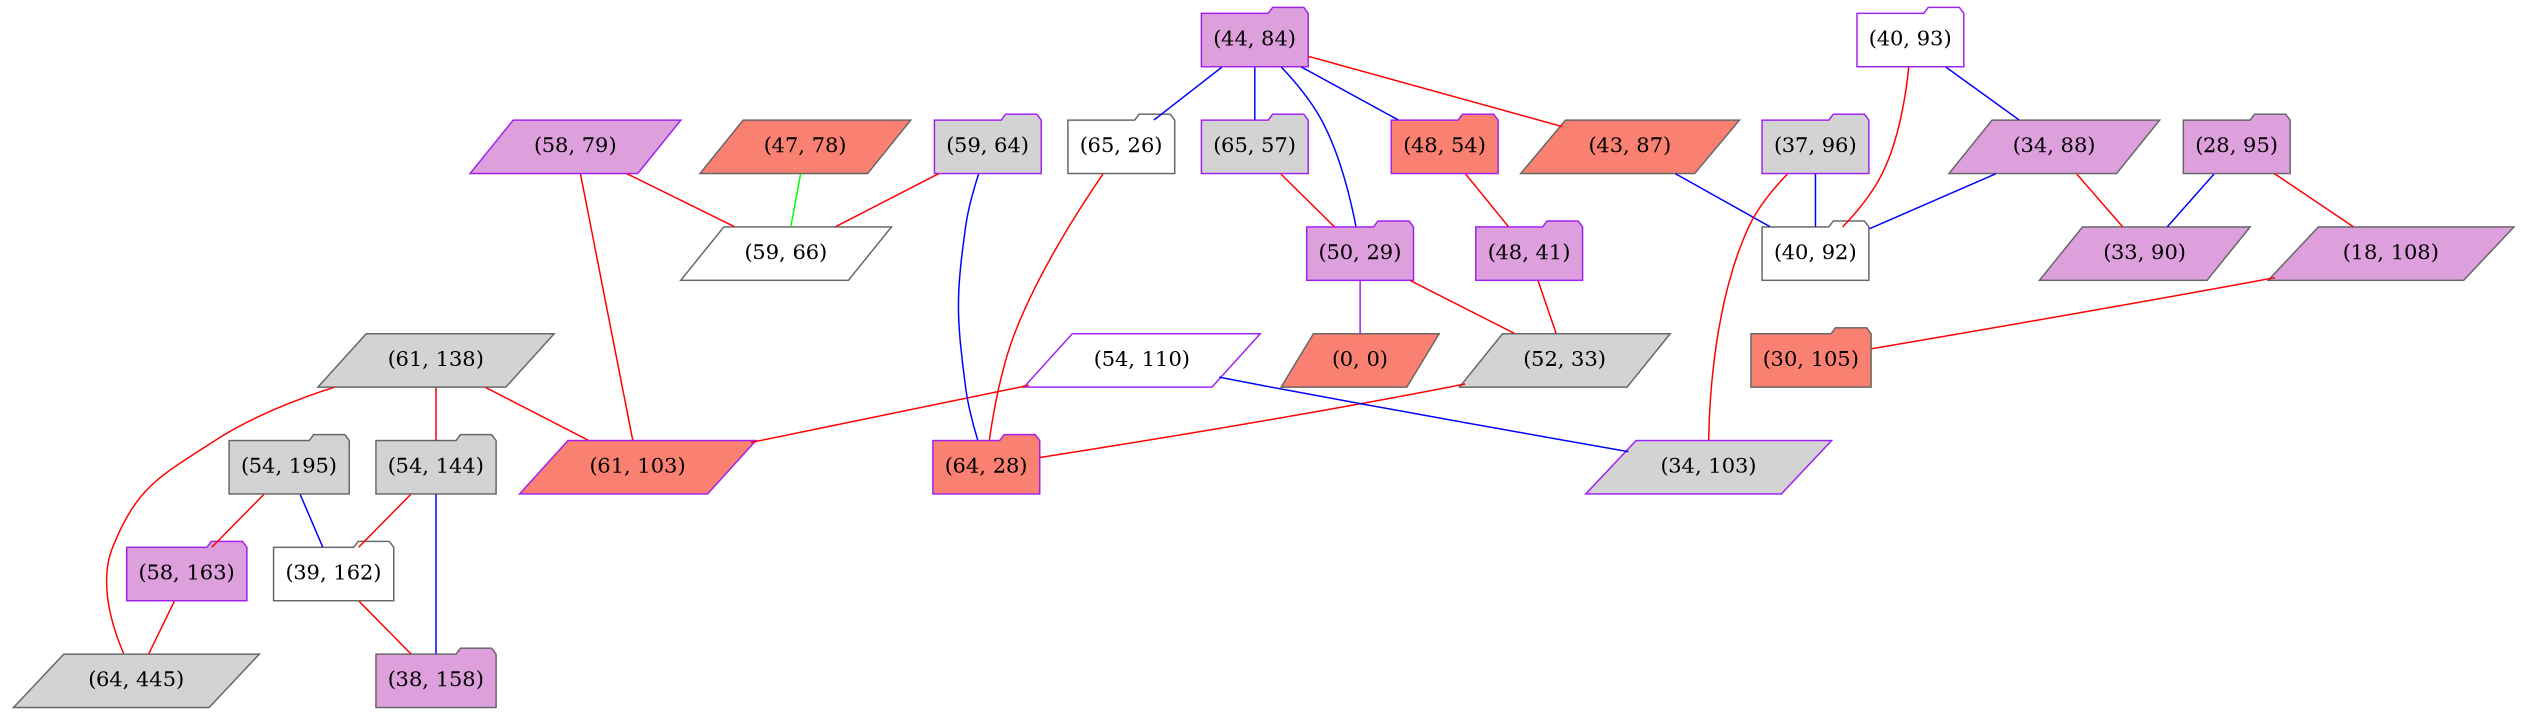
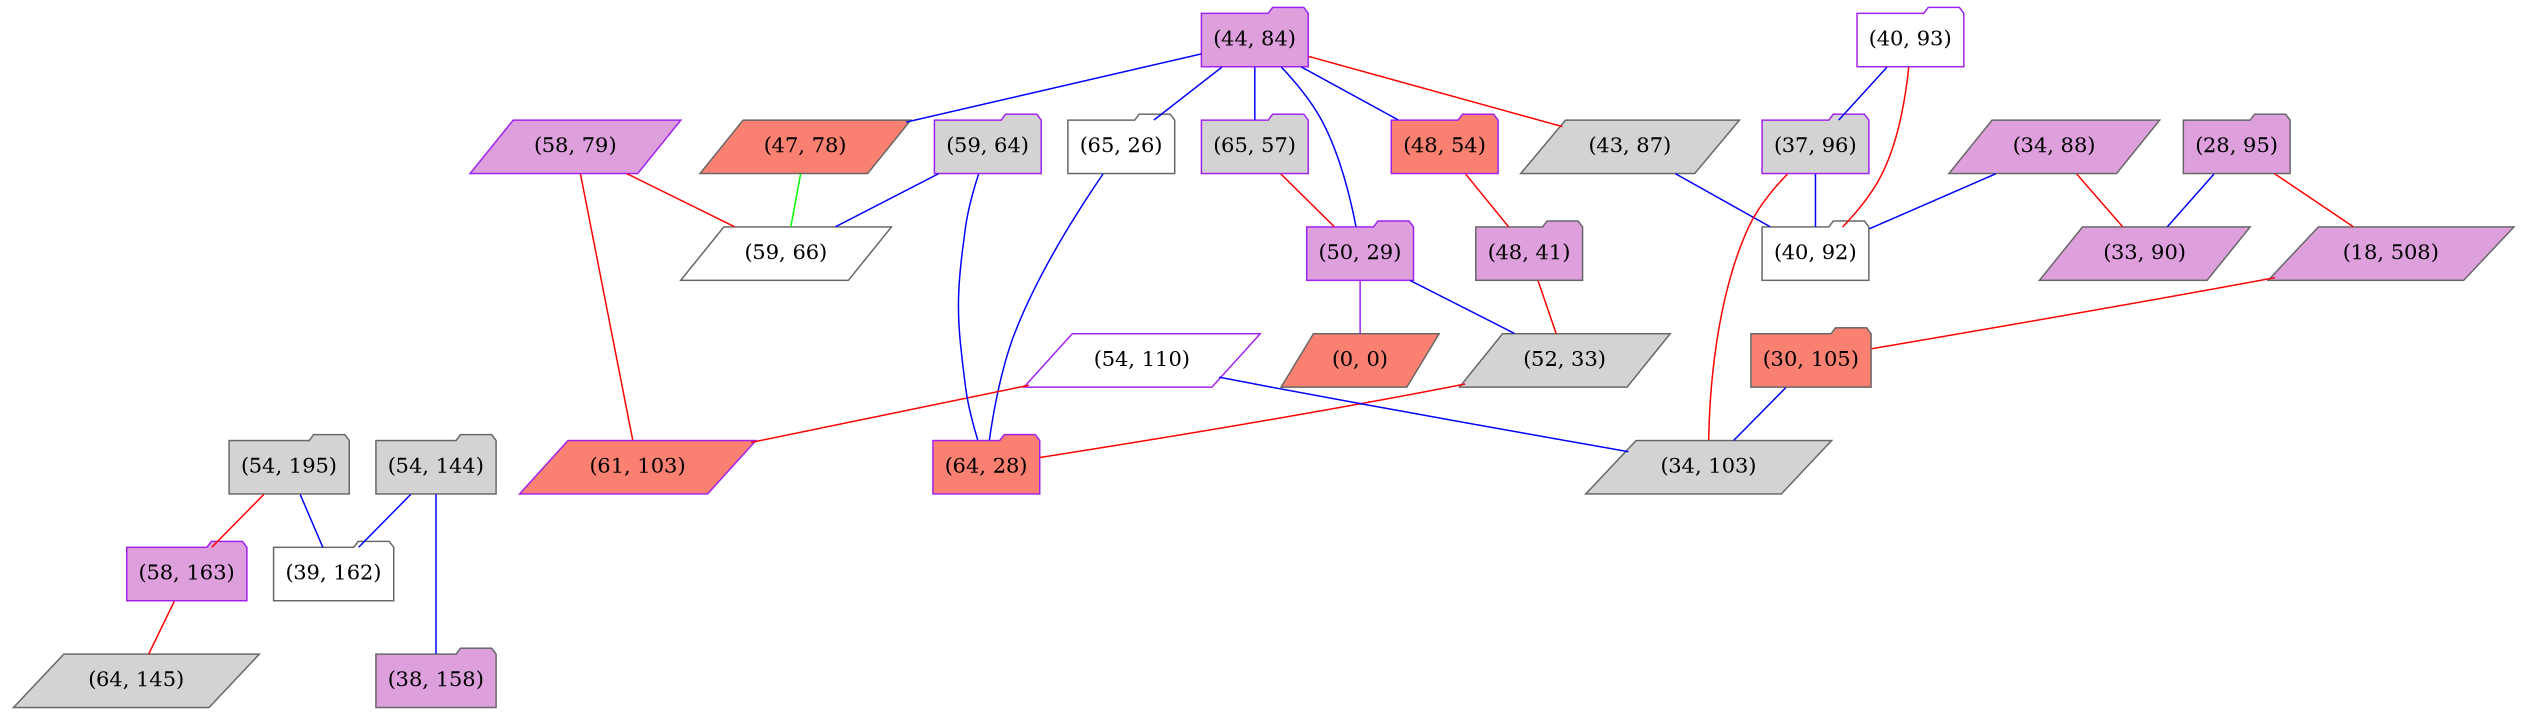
edge "(44, 84)" -- "(47, 78)": added
edge "(40, 93)" -- "(34, 88)": now "(40, 93)" -- "(37, 96)"
node "(43, 87)": fillcolor salmon -> lightgrey
edge "(59, 64)" -- "(59, 66)": color red -> blue
node "(48, 41)": color purple -> gray40
node "(18, 108)": label "(18, 108)" -> "(18, 508)"
edge "(65, 26)" -- "(64, 28)": color red -> blue
edge "(50, 29)" -- "(52, 33)": color red -> blue
node "(61, 138)": removed
edge "(30, 105)" -- "(34, 103)": added
node "(34, 103)": color purple -> gray40
edge "(54, 144)" -- "(39, 162)": color red -> blue
edge "(39, 162)" -- "(38, 158)": removed
node "(64, 445)": label "(64, 445)" -> "(64, 145)"
